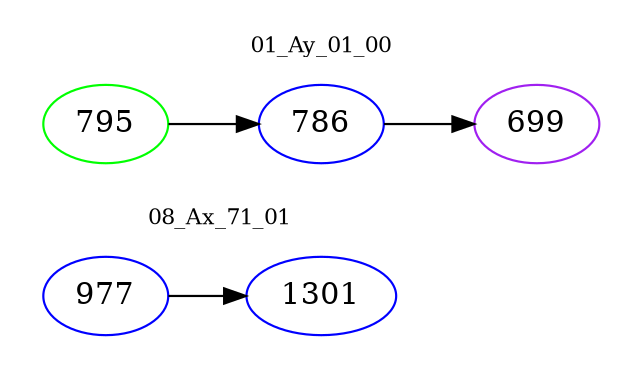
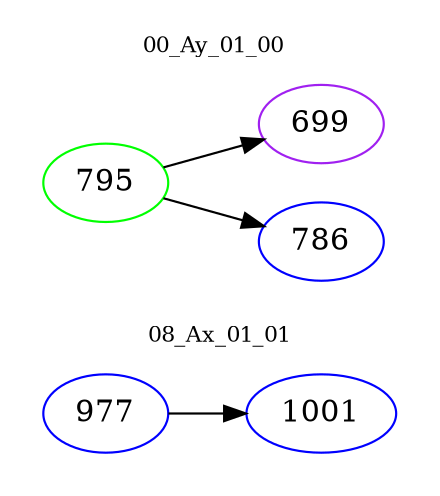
cluster "01_Ay_01_00": label "01_Ay_01_00" -> "00_Ay_01_00"
edge "786" -> "699": now "795" -> "699"
cluster "08_Ax_71_01": label "08_Ax_71_01" -> "08_Ax_01_01"
node "1301": label "1301" -> "1001"
